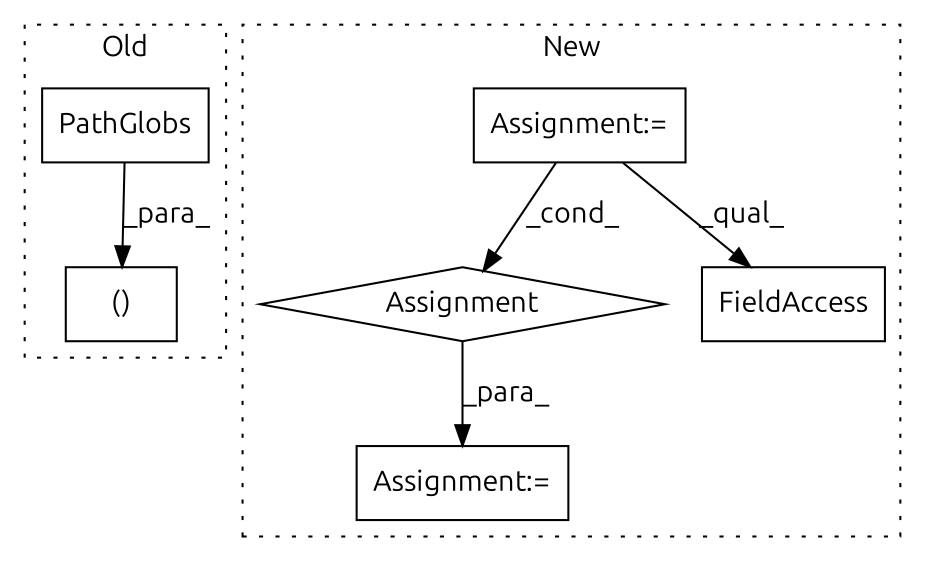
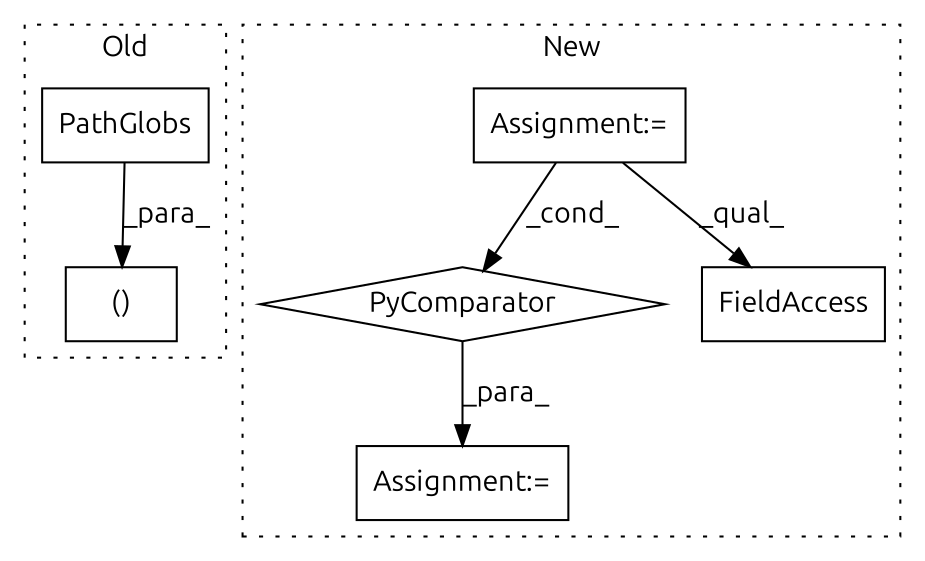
node "Assignment": label "Assignment" -> "PyComparator"
